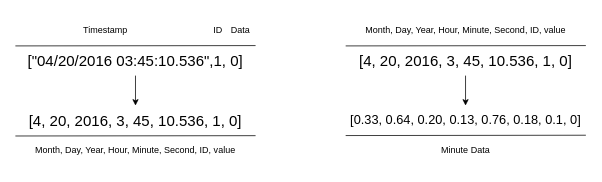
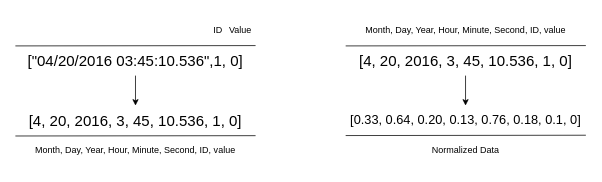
node "Timestamp": removed
node "Data": label "Data" -> "Value"
node "Minute Data": label "Minute Data" -> "Normalized Data"
